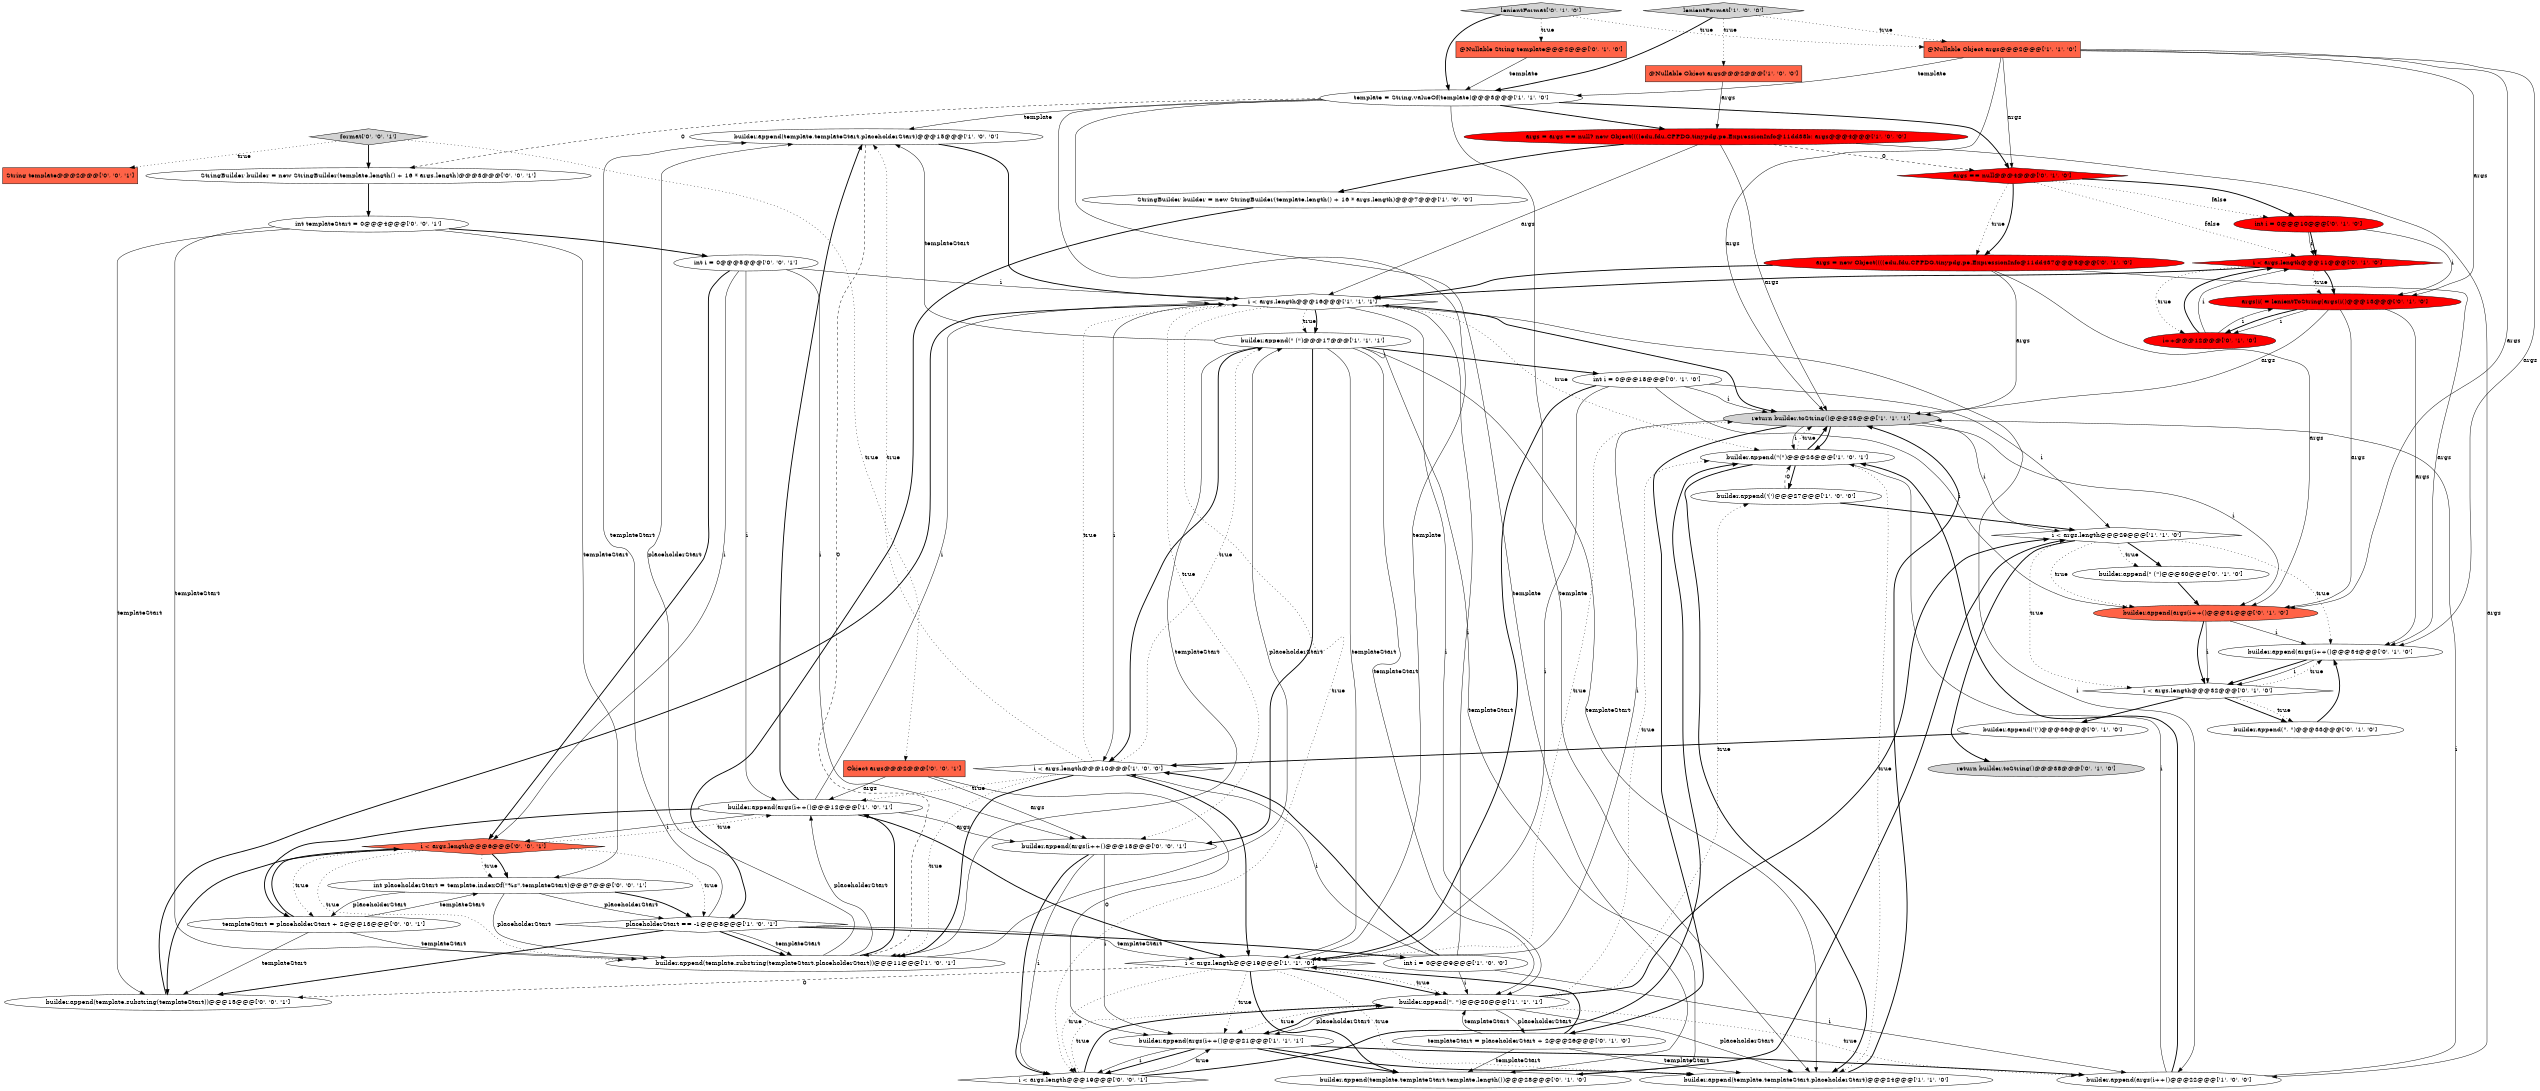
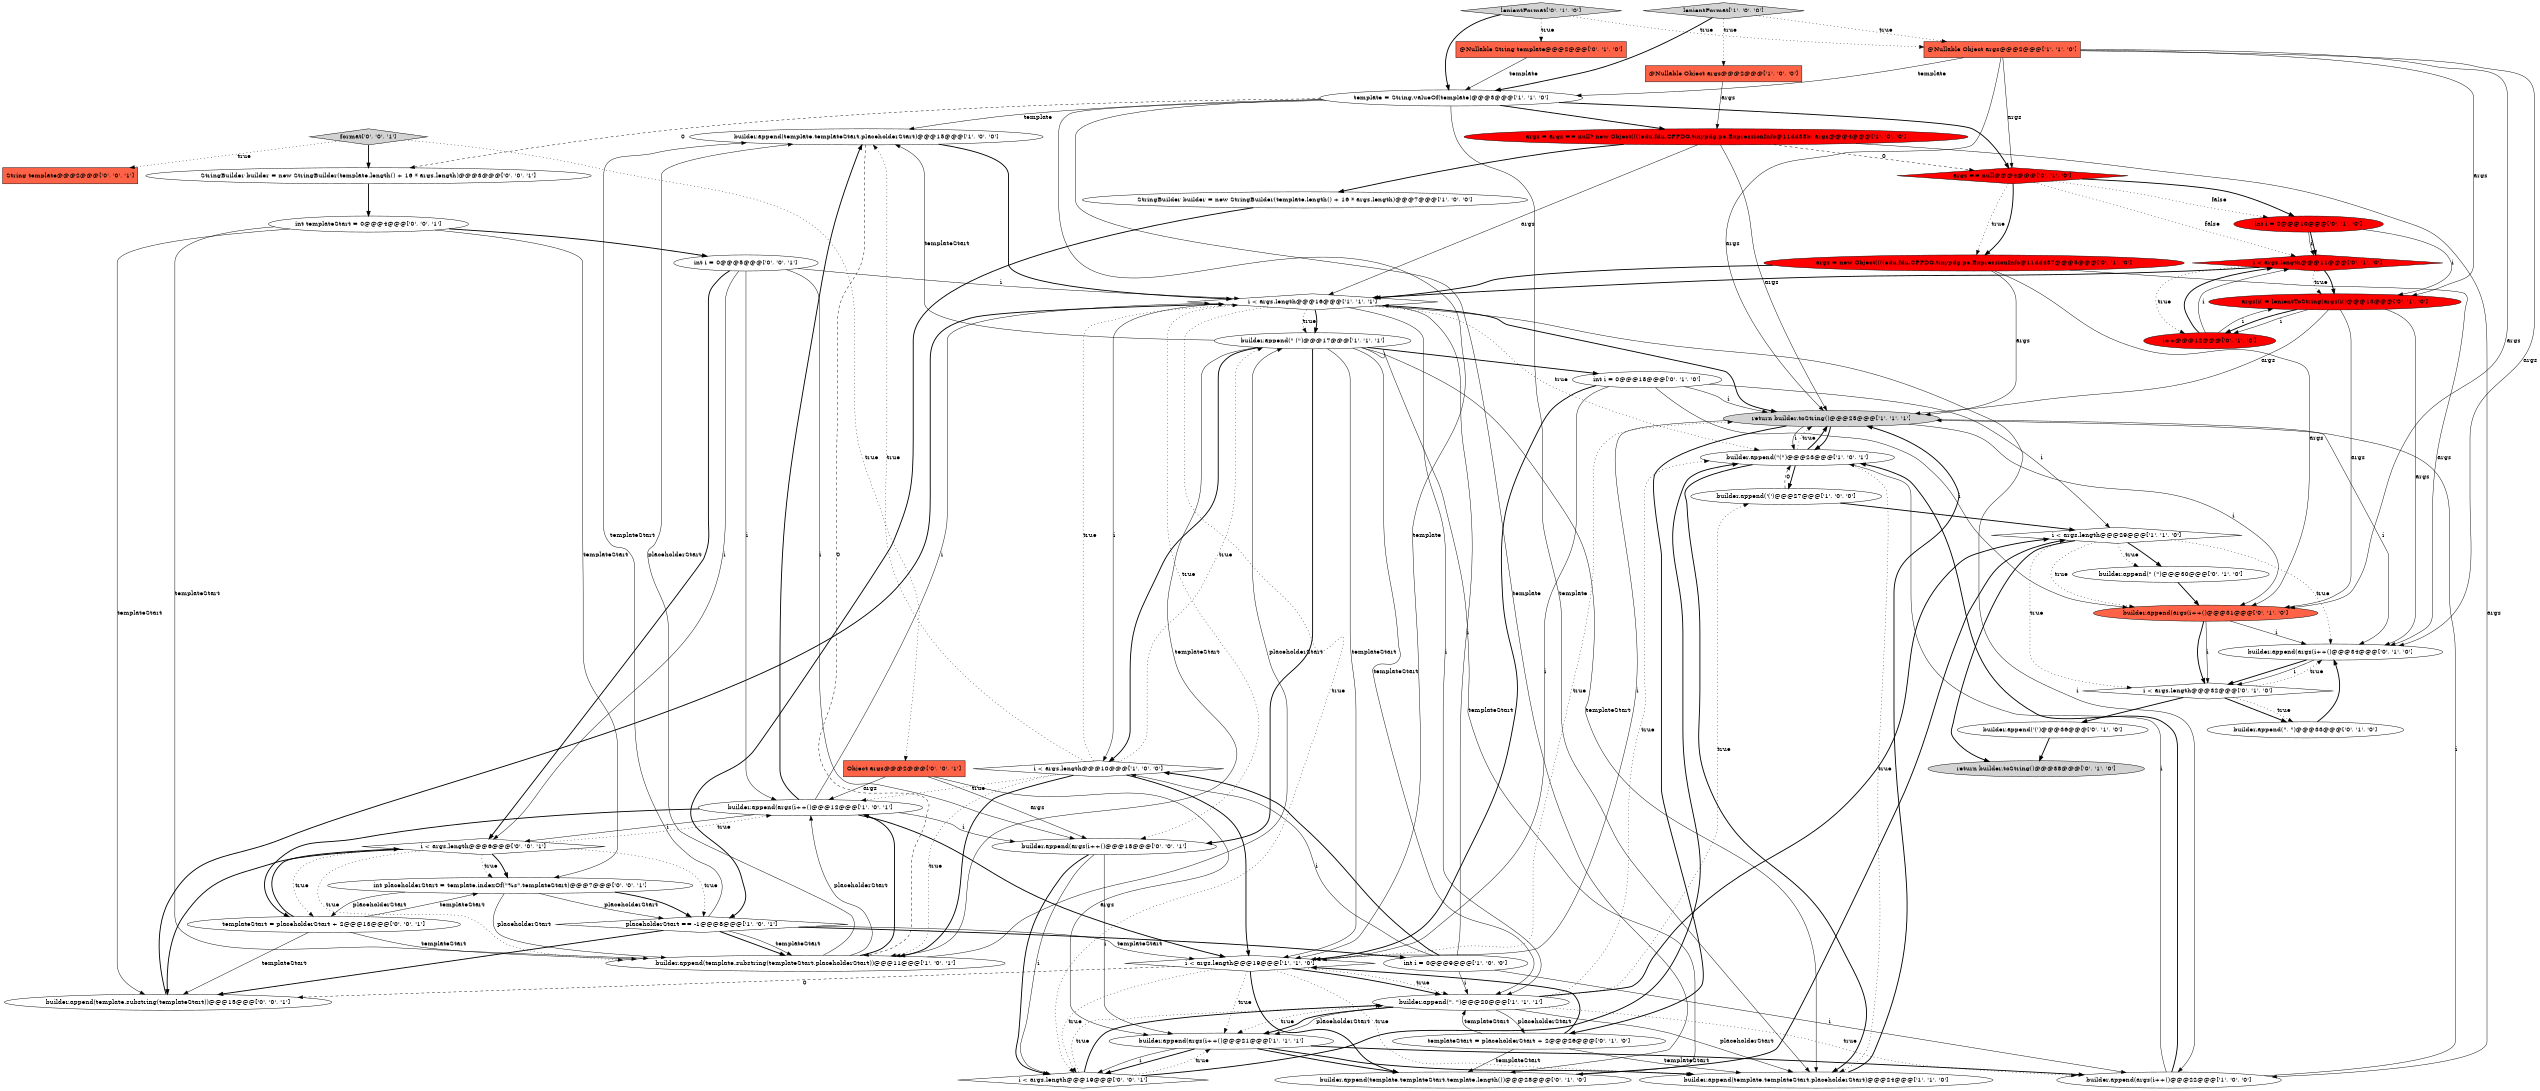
edge "return builder.toString()@@@25@@@['1', '1', '1']" -> "i < args.length@@@29@@@['1', '1', '0']": now "return builder.toString()@@@25@@@['1', '1', '1']" -> "builder.append(args(i++()@@@34@@@['0', '1', '0']"
edge "builder.append('(')@@@36@@@['0', '1', '0']" -> "i < args.length@@@10@@@['1', '0', '0']": now "builder.append('(')@@@36@@@['0', '1', '0']" -> "return builder.toString()@@@38@@@['0', '1', '0']"
edge "builder.append(args(i++()@@@12@@@['1', '0', '1']" -> "builder.append(args(i++()@@@18@@@['0', '0', '1']": label "args" -> "i"
node "i < args.length@@@6@@@['0', '0', '1']": fillcolor tomato -> white
edge "Object args@@@2@@@['0', '0', '1']" -> "builder.append(args(i++()@@@21@@@['1', '1', '1']": label "0" -> "args"
edge "i < args.length@@@19@@@['0', '0', '1']" -> "builder.append(args(i++()@@@21@@@['1', '1', '1']": style solid -> dotted
